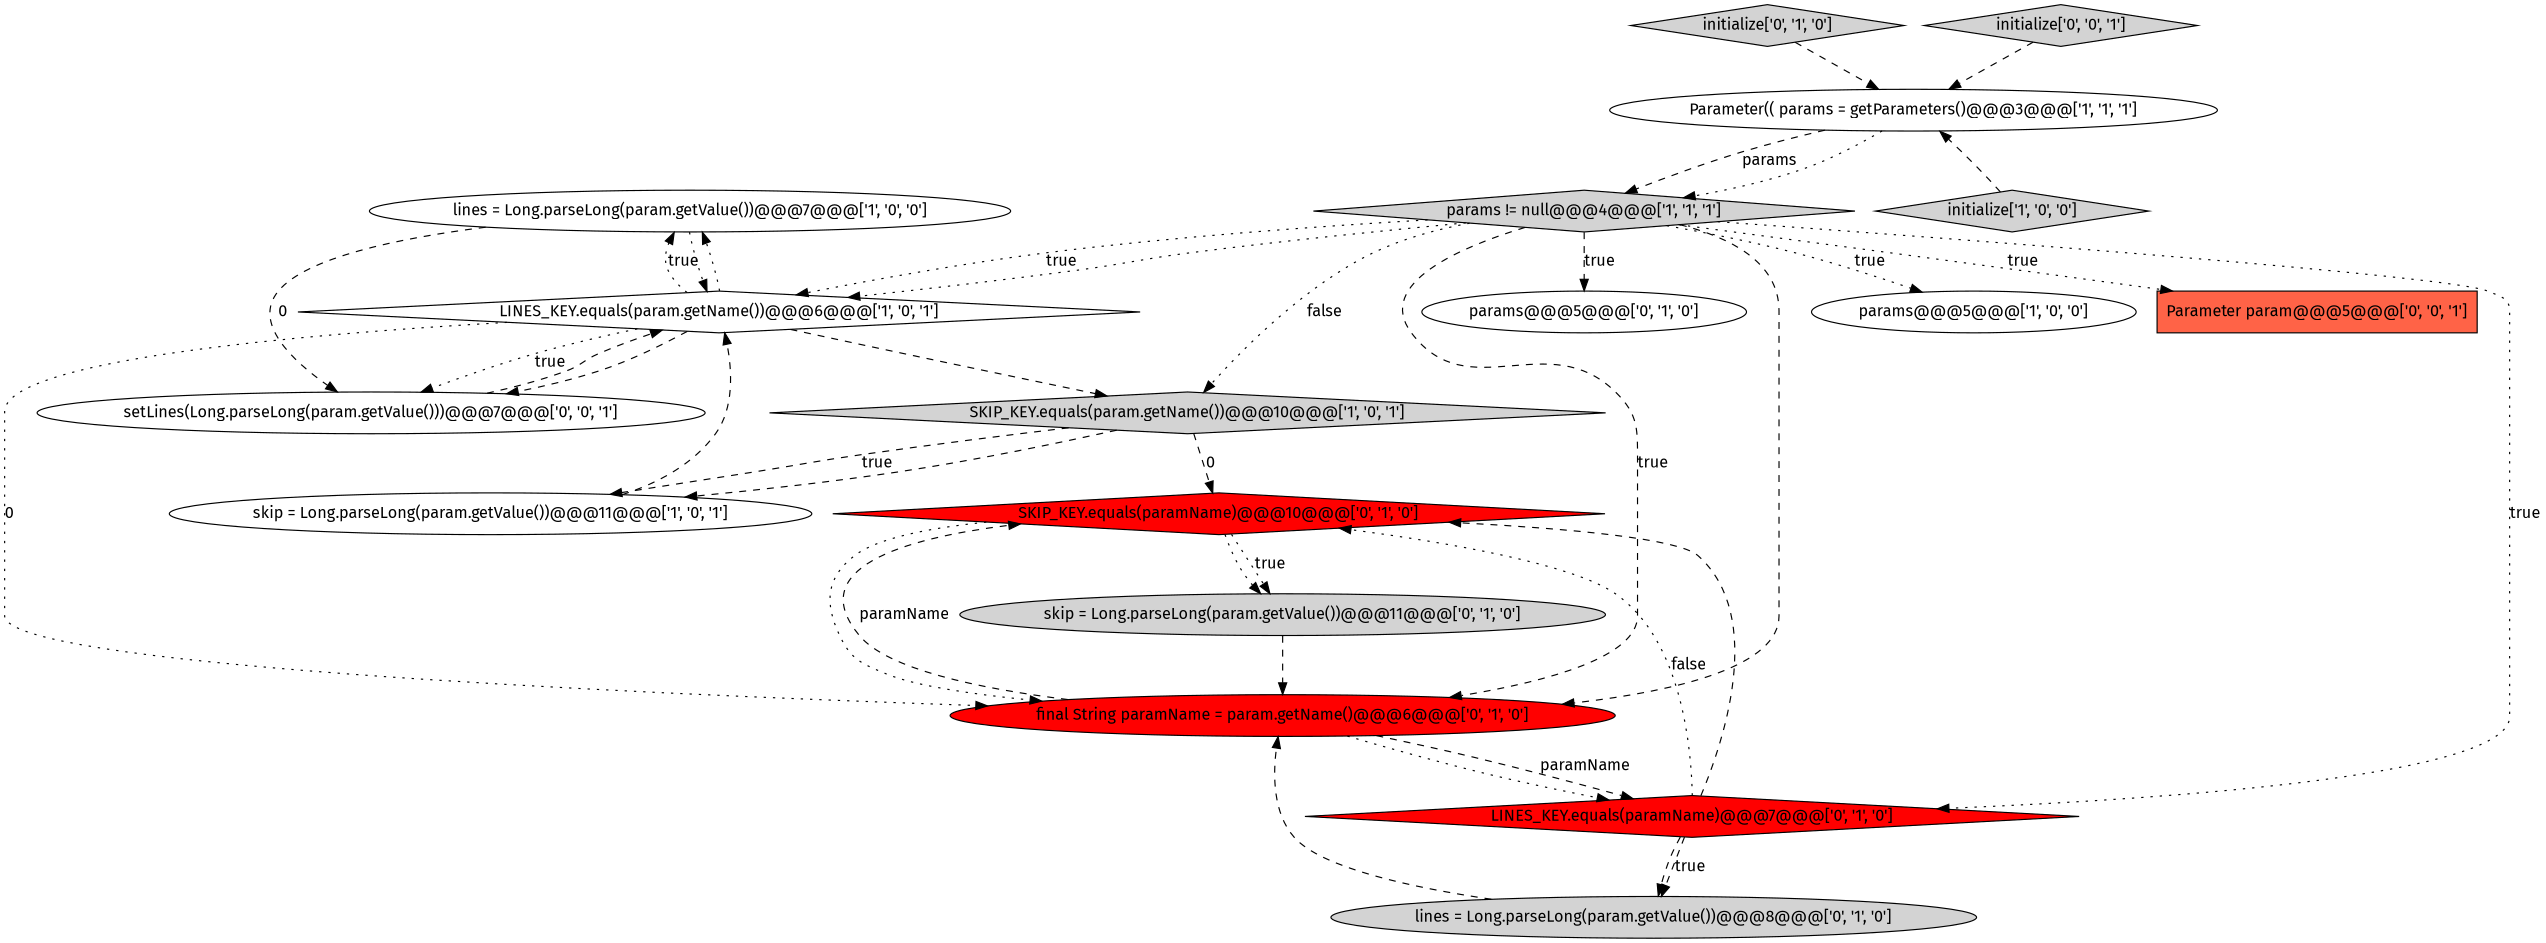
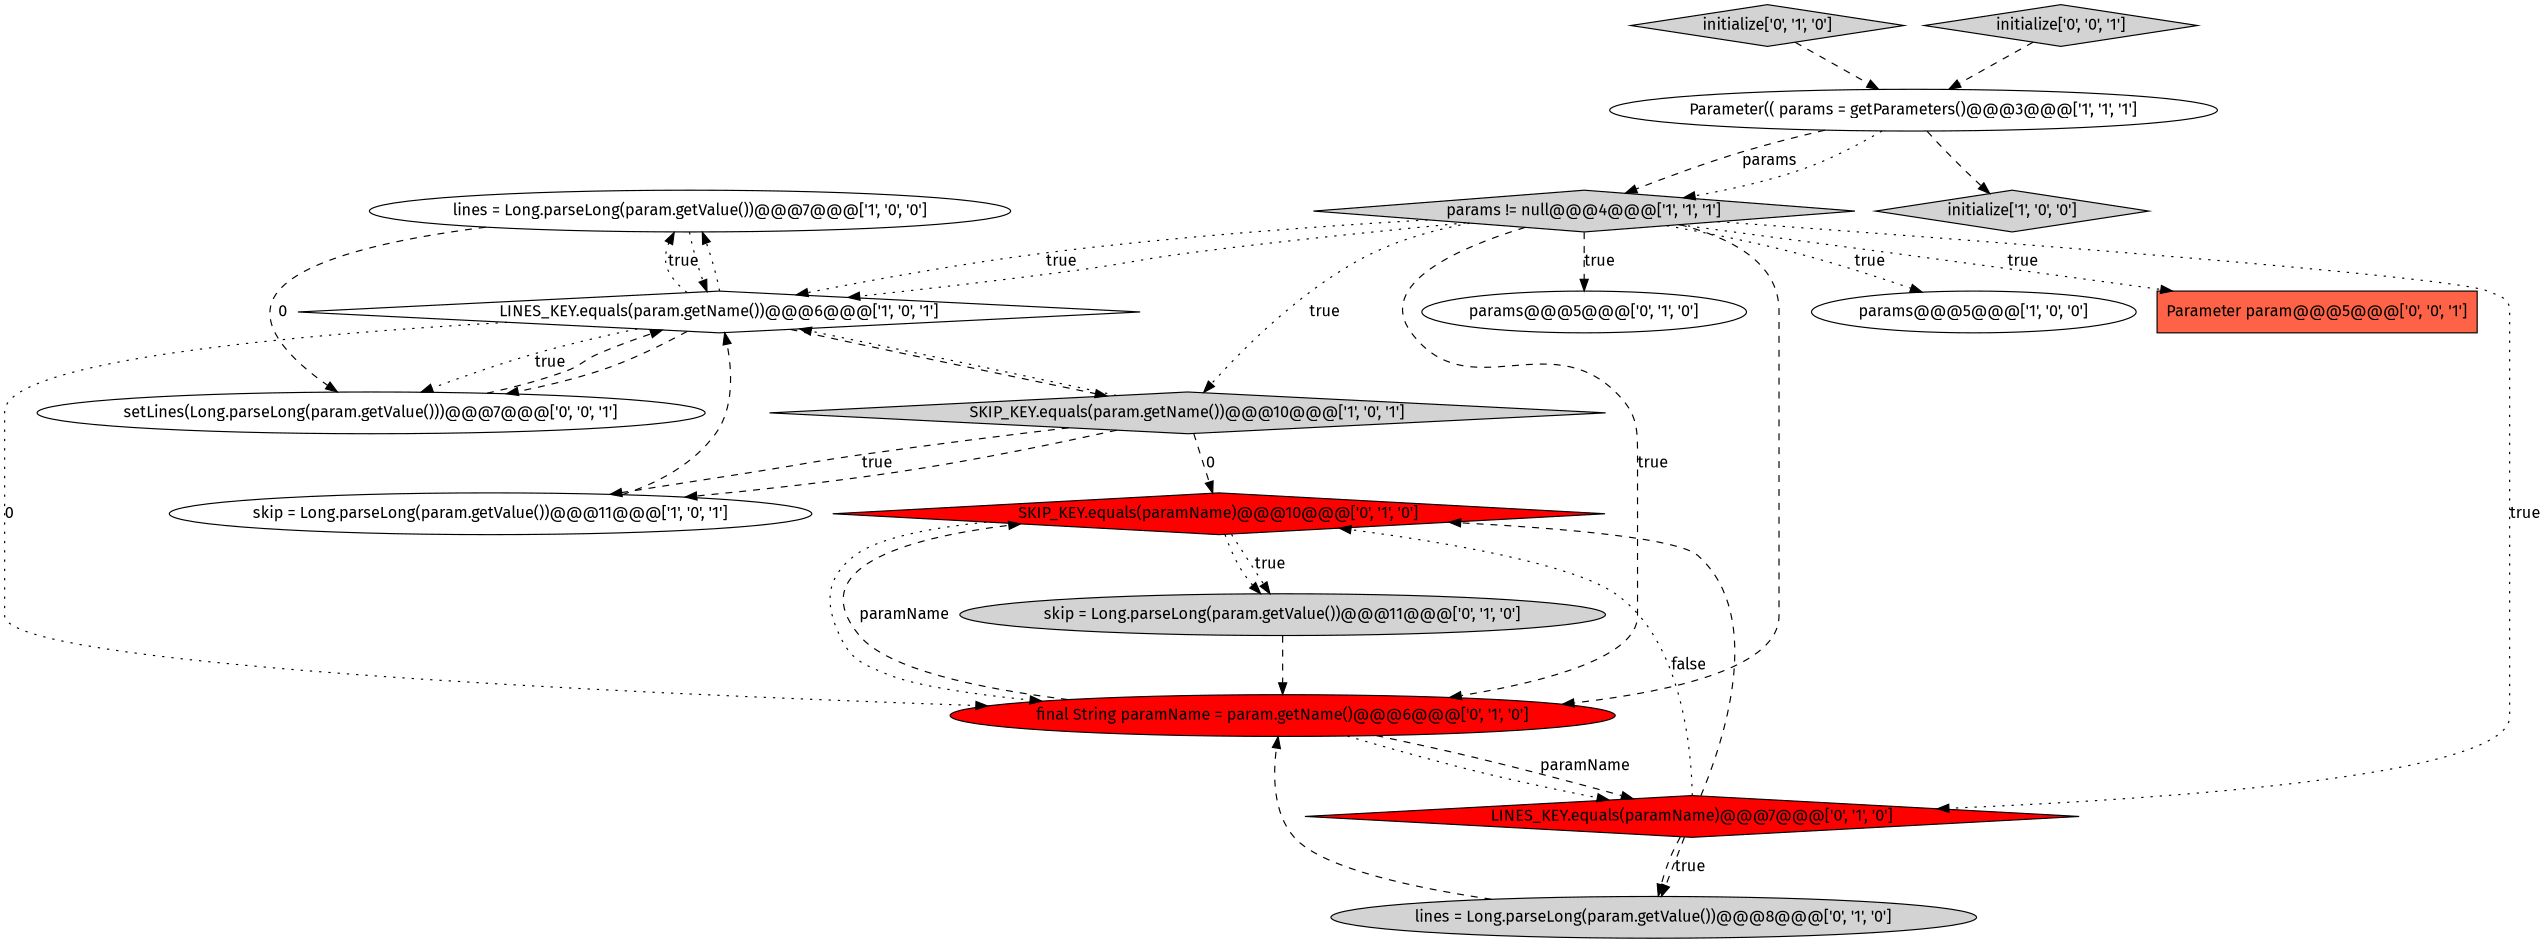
edge "initialize['1', '0', '0']" -> "Parameter(( params = getParameters()@@@3@@@['1', '1', '1']": reversed
edge "params != null@@@4@@@['1', '1', '1']" -> "SKIP_KEY.equals(param.getName())@@@10@@@['1', '0', '1']": label "false" -> "true"
edge "SKIP_KEY.equals(param.getName())@@@10@@@['1', '0', '1']" -> "LINES_KEY.equals(param.getName())@@@6@@@['1', '0', '1']": added
